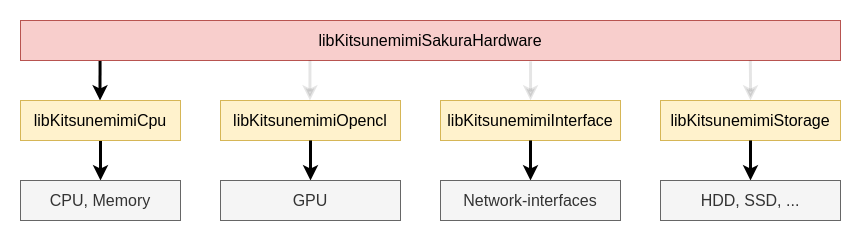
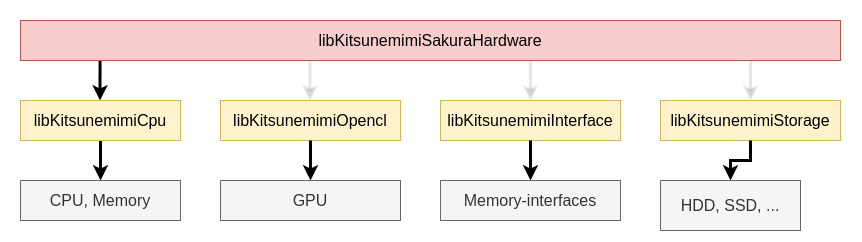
node "Network-interfaces": label "Network-interfaces" -> "Memory-interfaces"
node "HDD, SSD, ...": size 180x40 -> 140x50
